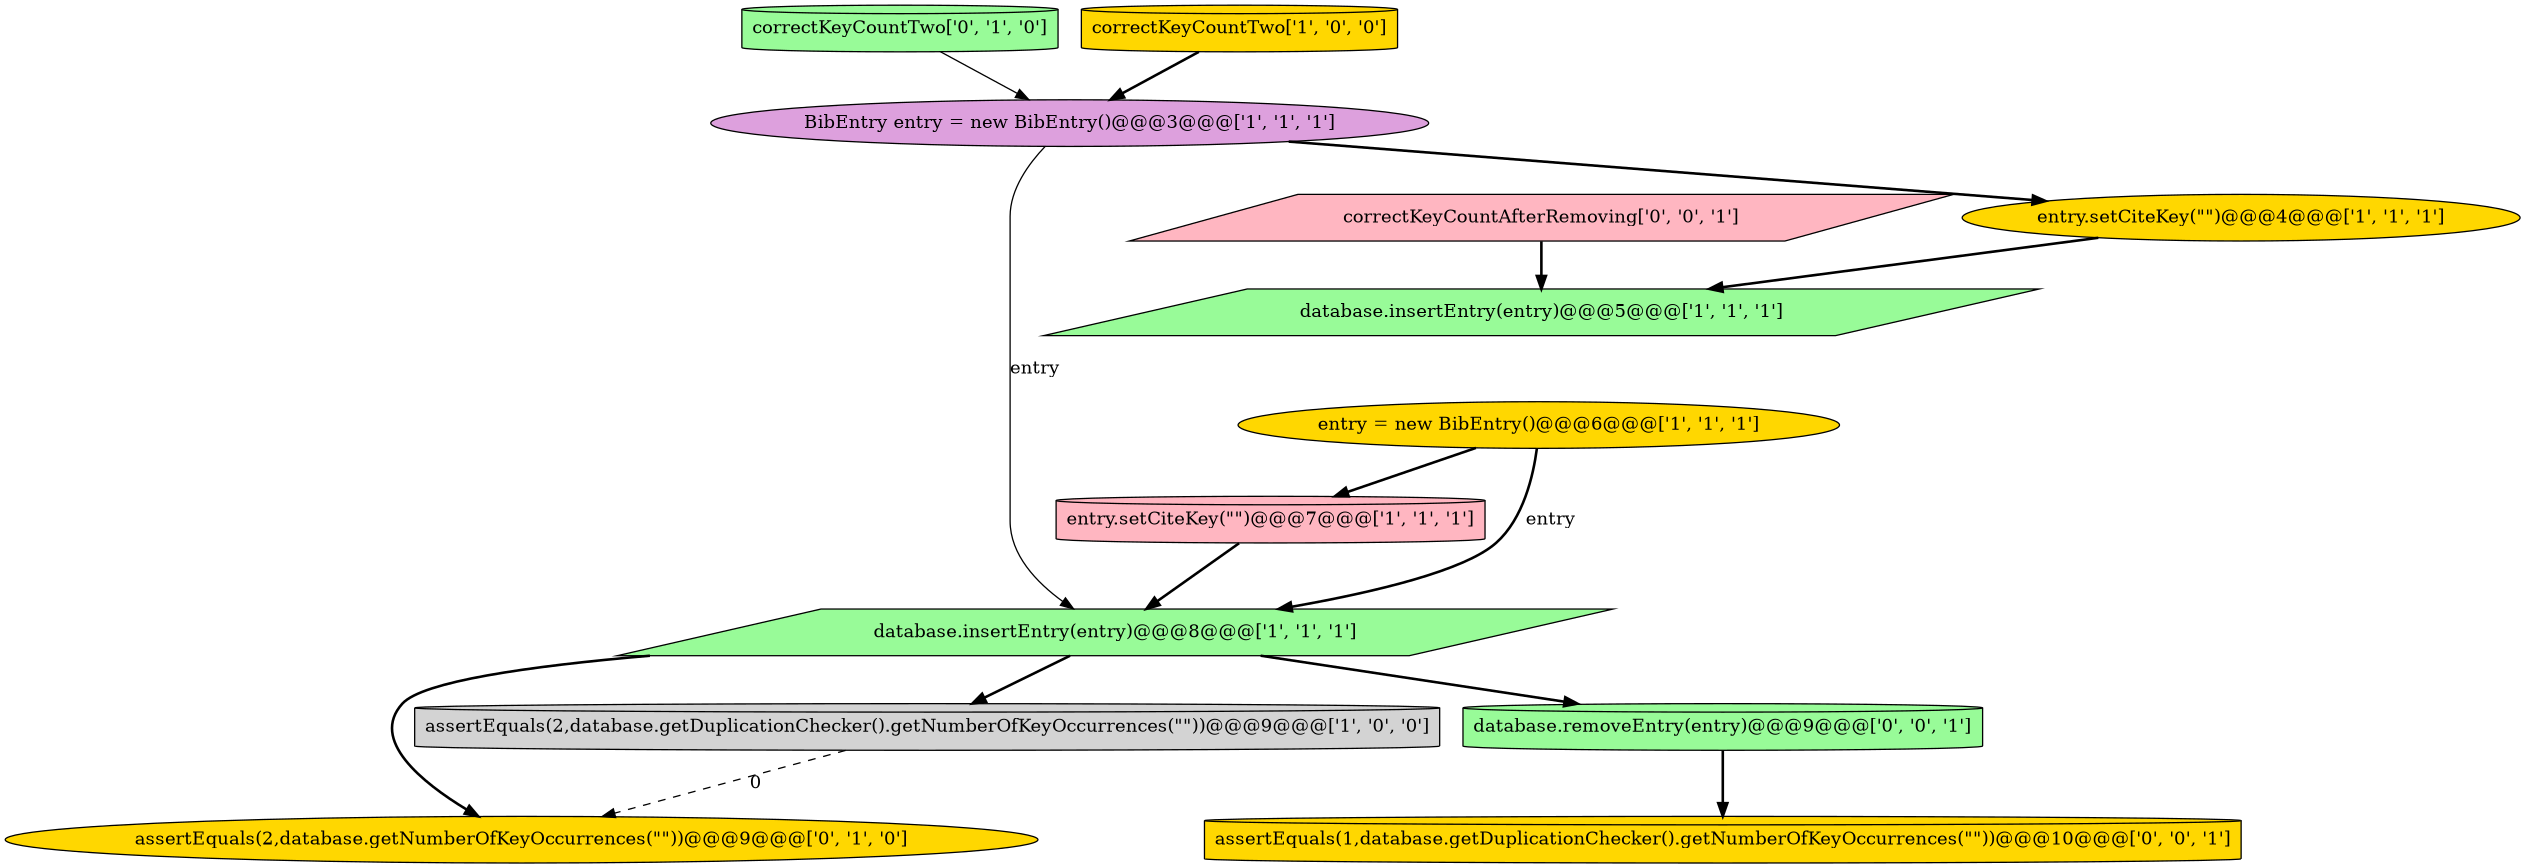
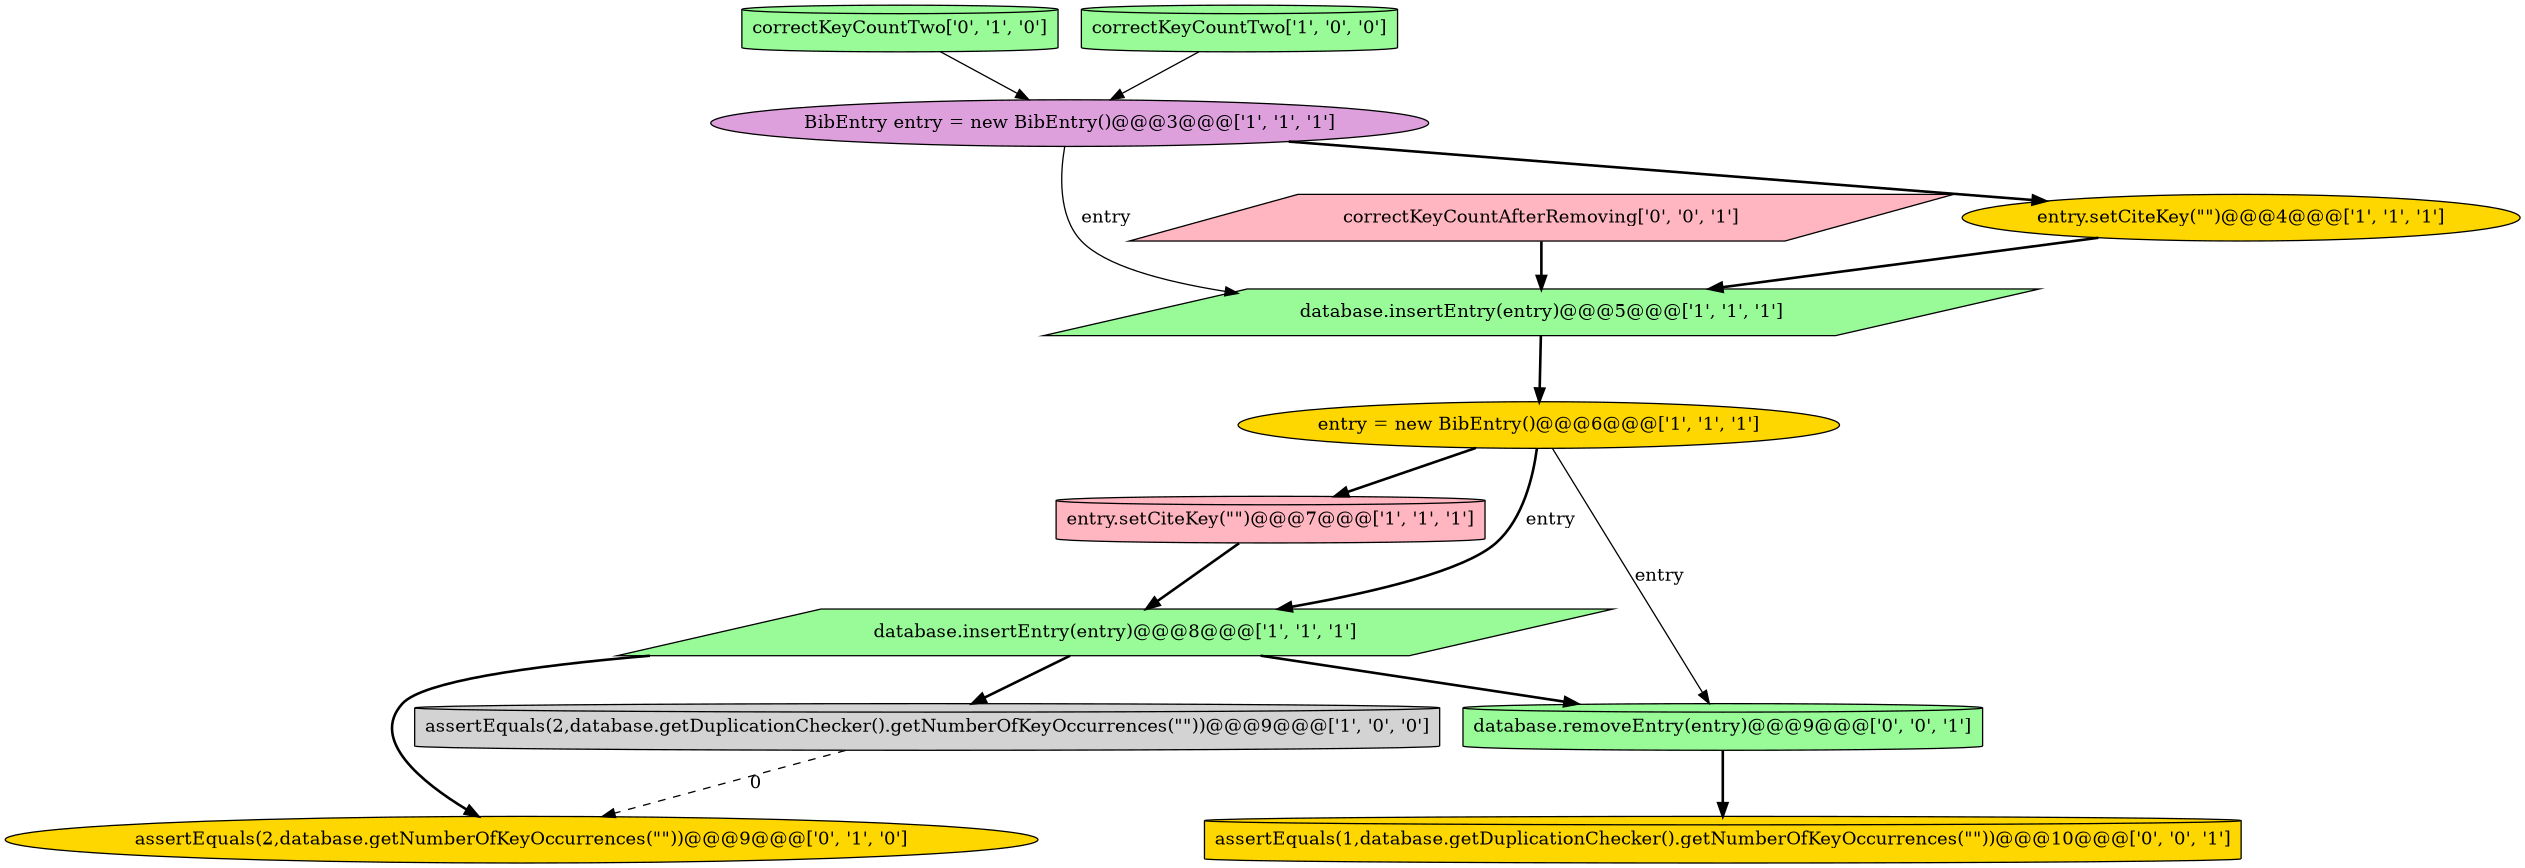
node "correctKeyCountTwo['1', '0', '0']": fillcolor gold -> palegreen
edge "correctKeyCountTwo['1', '0', '0']" -> "BibEntry entry = new BibEntry()@@@3@@@['1', '1', '1']": style bold -> solid
edge "database.insertEntry(entry)@@@5@@@['1', '1', '1']" -> "entry = new BibEntry()@@@6@@@['1', '1', '1']": added
edge "BibEntry entry = new BibEntry()@@@3@@@['1', '1', '1']" -> "database.insertEntry(entry)@@@8@@@['1', '1', '1']": now "BibEntry entry = new BibEntry()@@@3@@@['1', '1', '1']" -> "database.insertEntry(entry)@@@5@@@['1', '1', '1']"
edge "entry = new BibEntry()@@@6@@@['1', '1', '1']" -> "database.removeEntry(entry)@@@9@@@['0', '0', '1']": added, label "entry"
